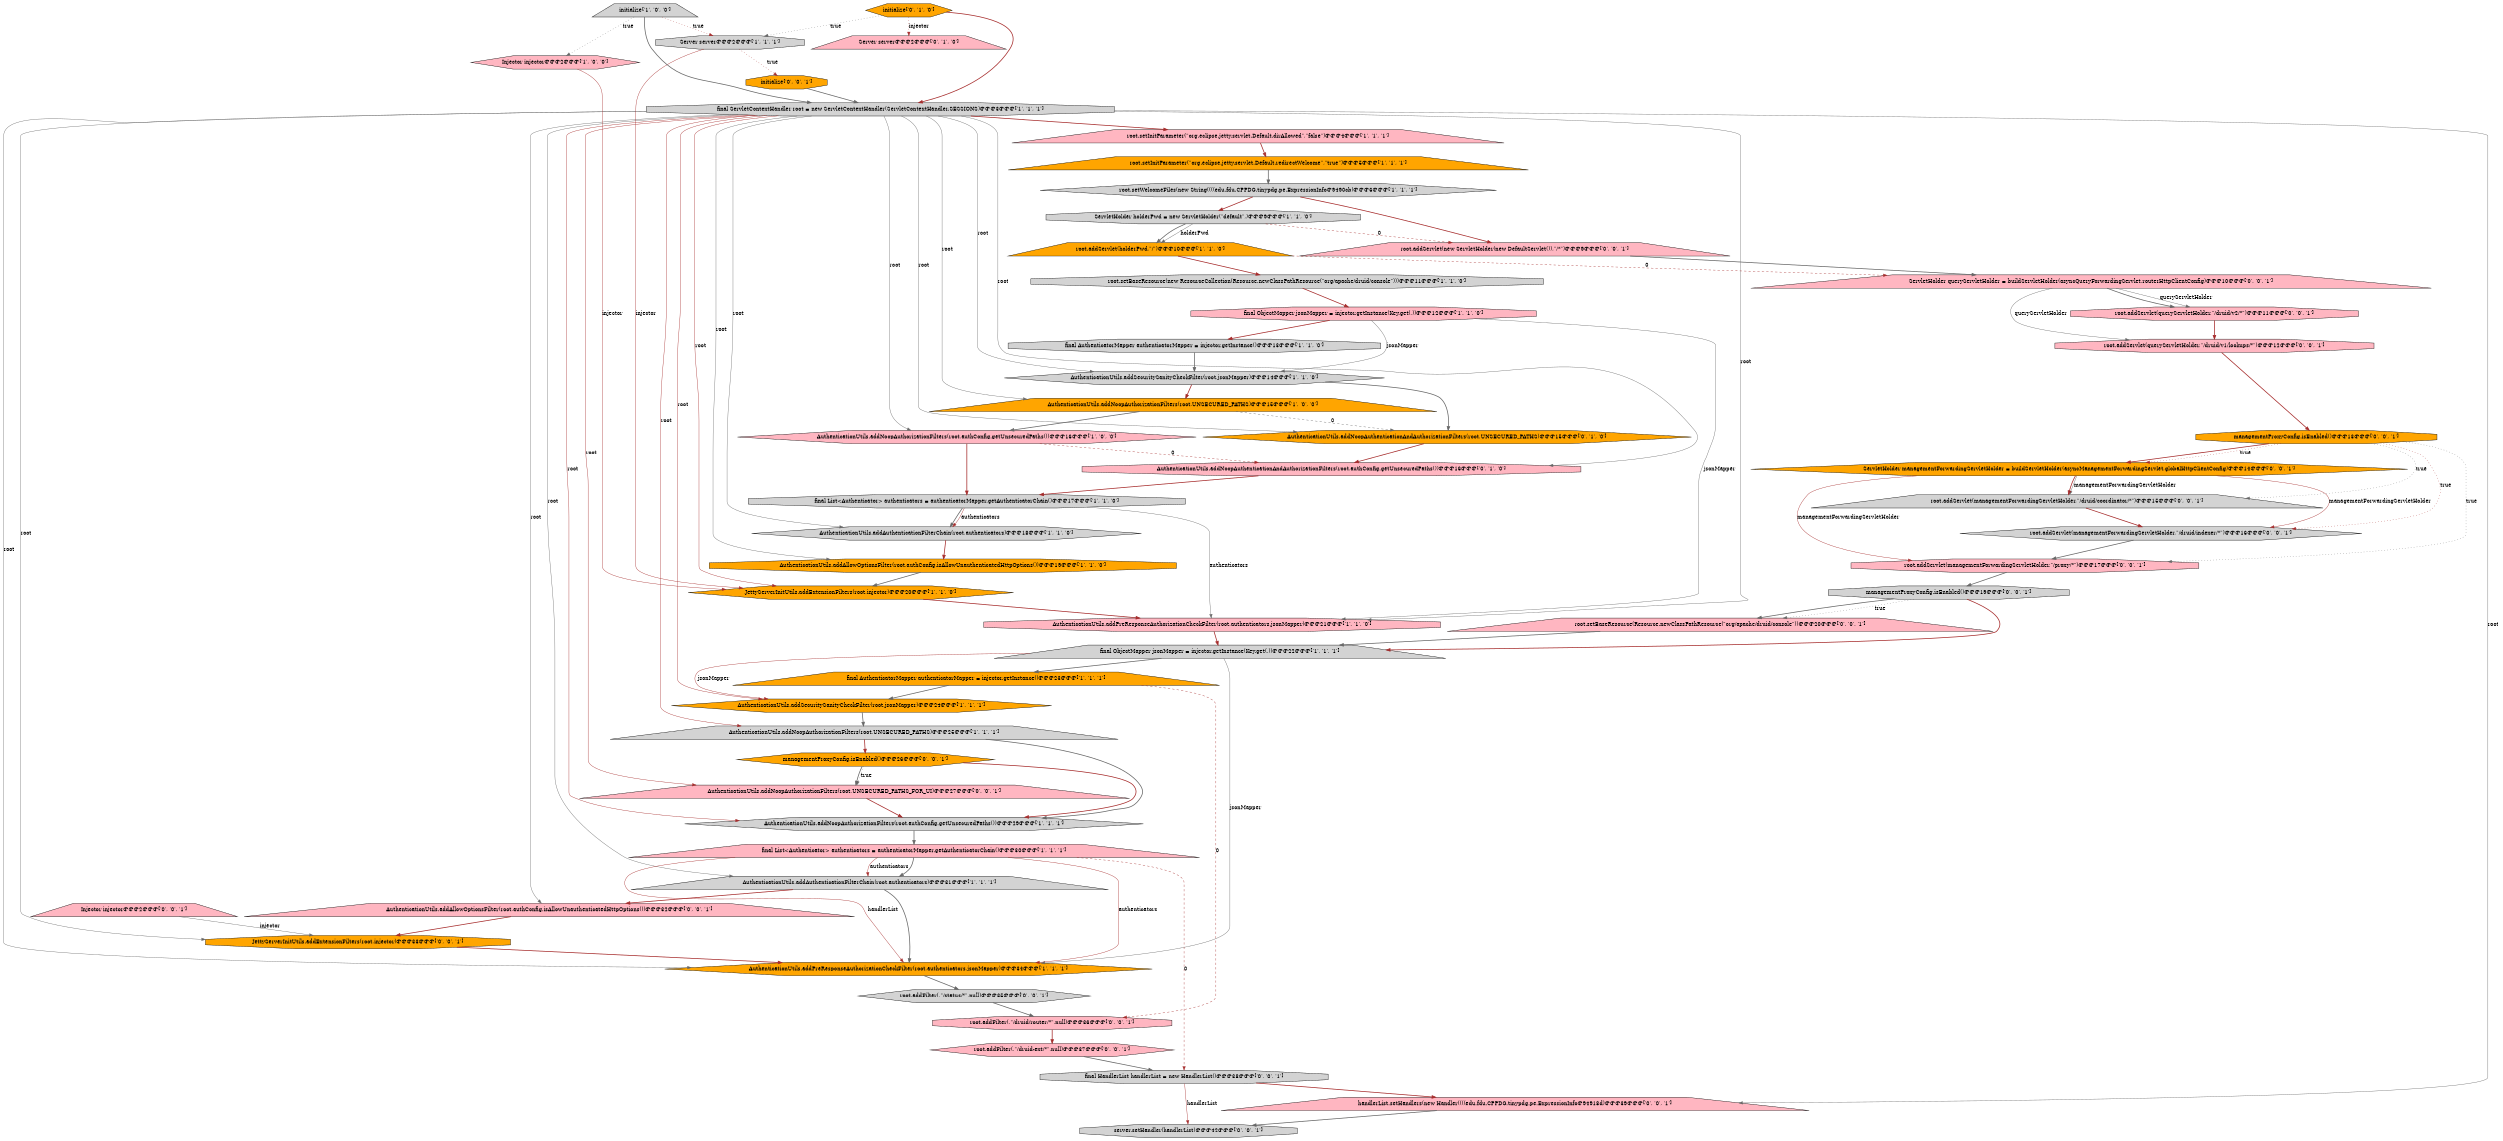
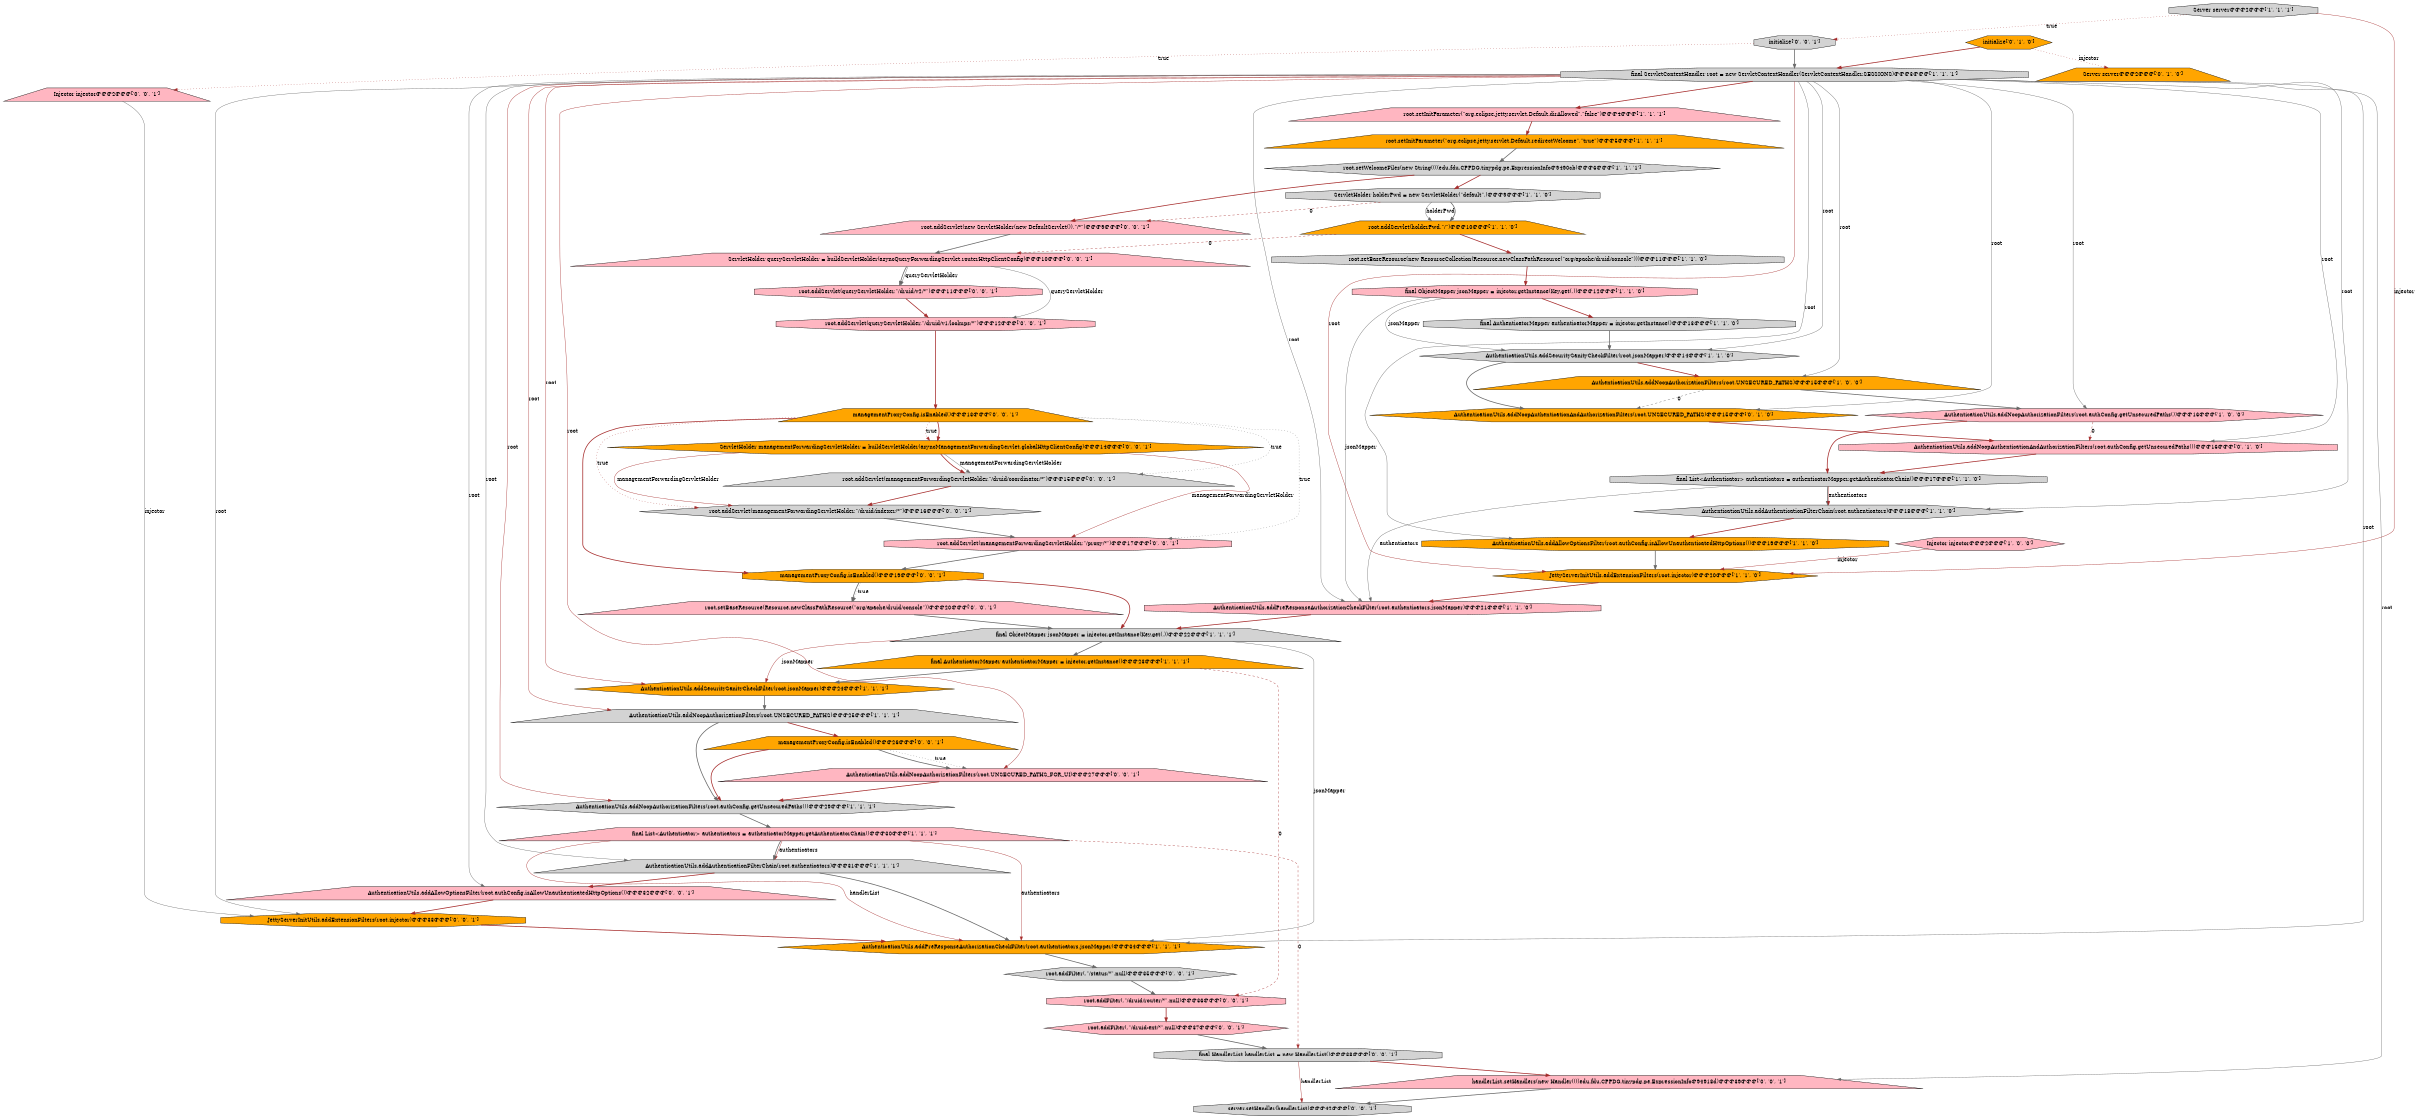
node "initialize['1', '0', '0']": removed
edge "initialize['0', '1', '0']" -> "Server server@@@2@@@['1', '1', '1']": removed, label "true"
node "Server server@@@2@@@['0', '1', '0']": fillcolor lightpink -> orange
edge "initialize['0', '0', '1']" -> "Injector injector@@@2@@@['0', '0', '1']": added, label "true"
node "initialize['0', '0', '1']": fillcolor orange -> lightgrey
node "managementProxyConfig.isEnabled()@@@13@@@['0', '0', '1']": shape octagon -> trapezium
edge "managementProxyConfig.isEnabled()@@@13@@@['0', '0', '1']" -> "managementProxyConfig.isEnabled()@@@19@@@['0', '0', '1']": added
node "managementProxyConfig.isEnabled()@@@19@@@['0', '0', '1']": fillcolor lightgrey -> orange
node "managementProxyConfig.isEnabled()@@@26@@@['0', '0', '1']": shape hexagon -> trapezium
